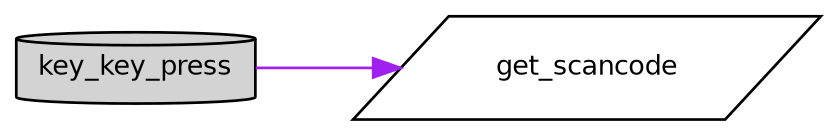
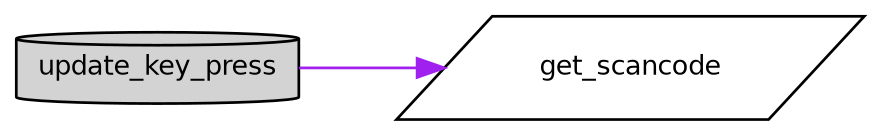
node "key_key_press": label "key_key_press" -> "update_key_press"
